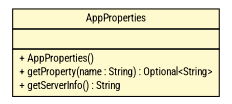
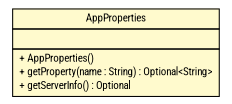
node "AppProperties": text "+ getServerInfo() : String" -> "+ getServerInfo() : Optional"
